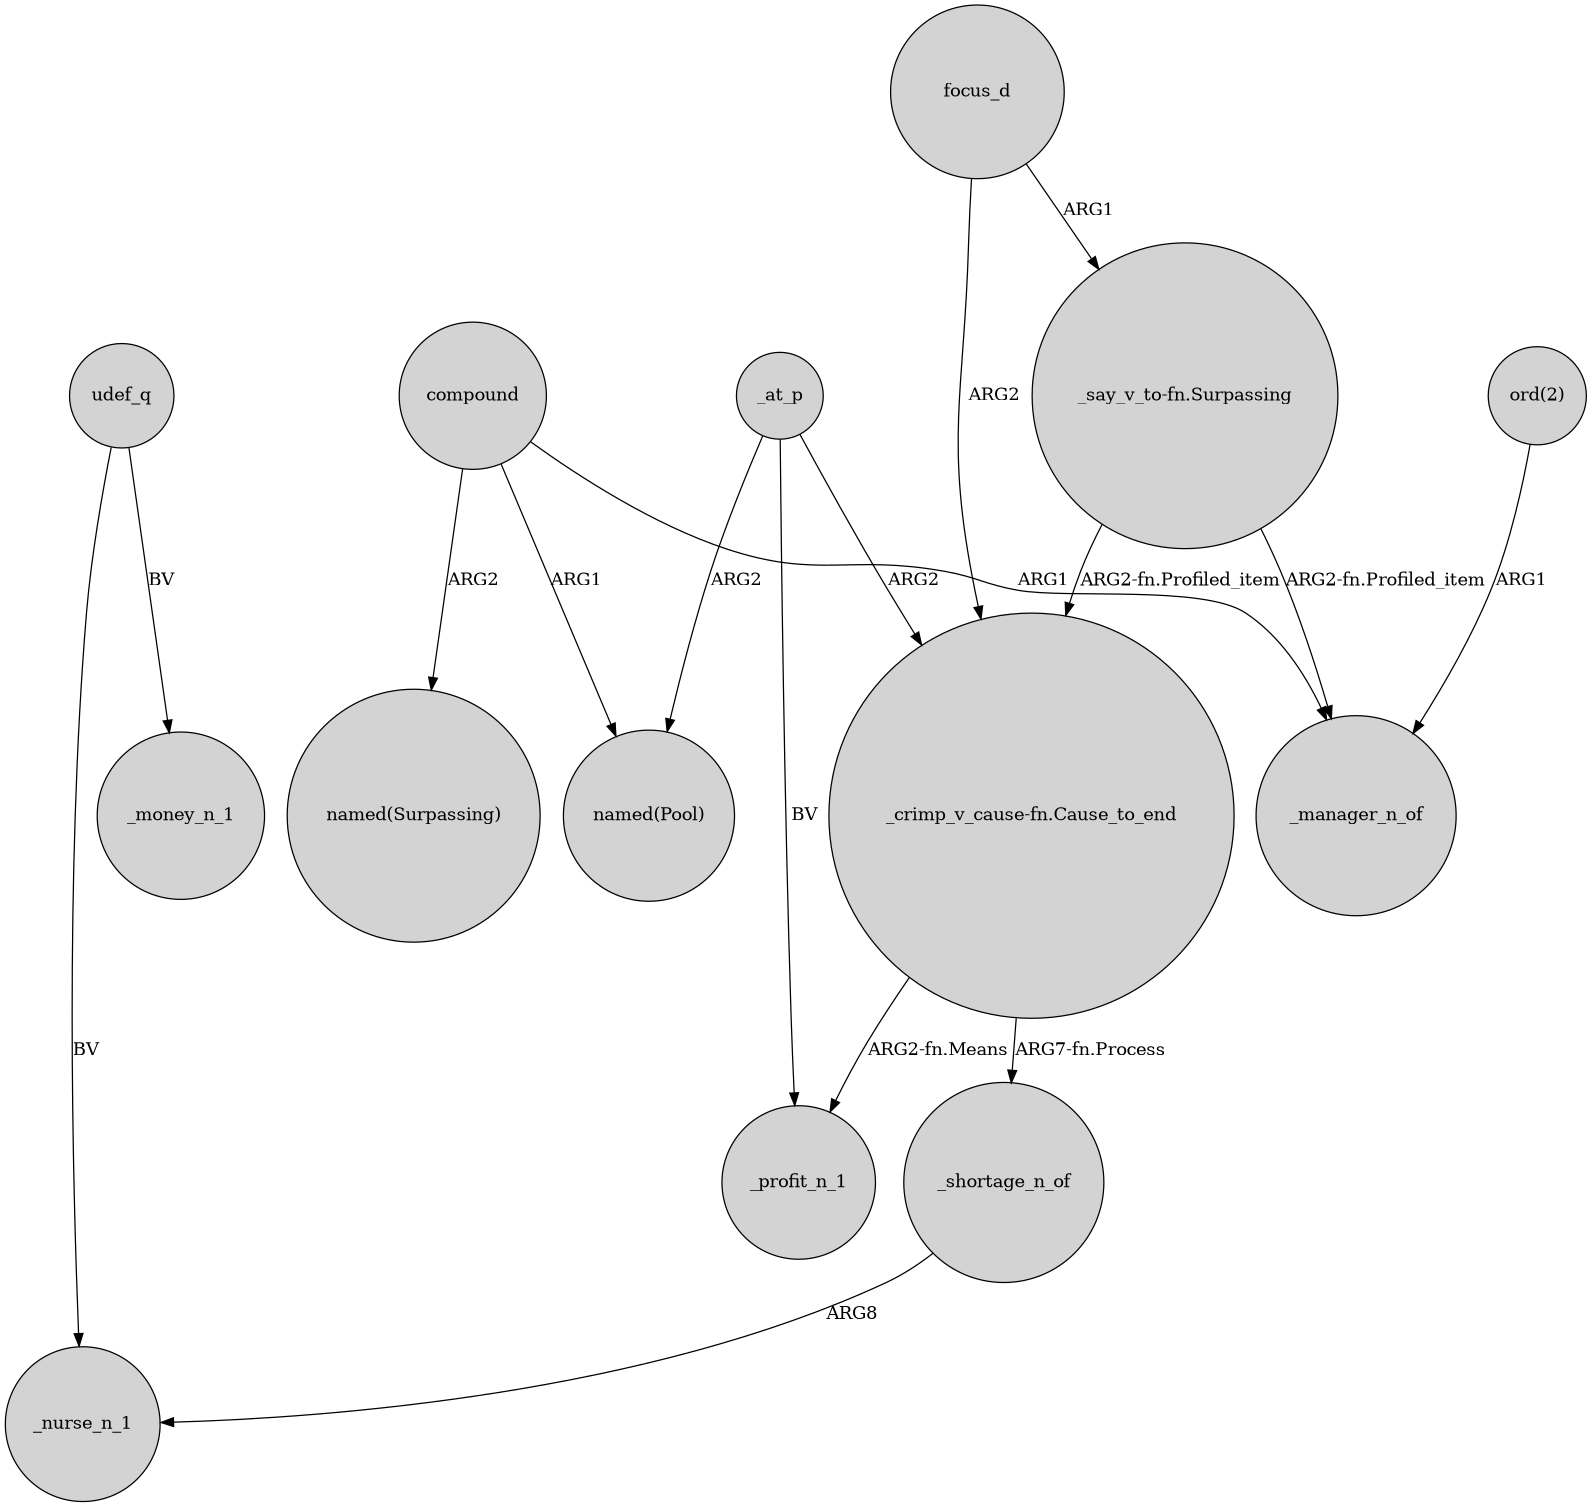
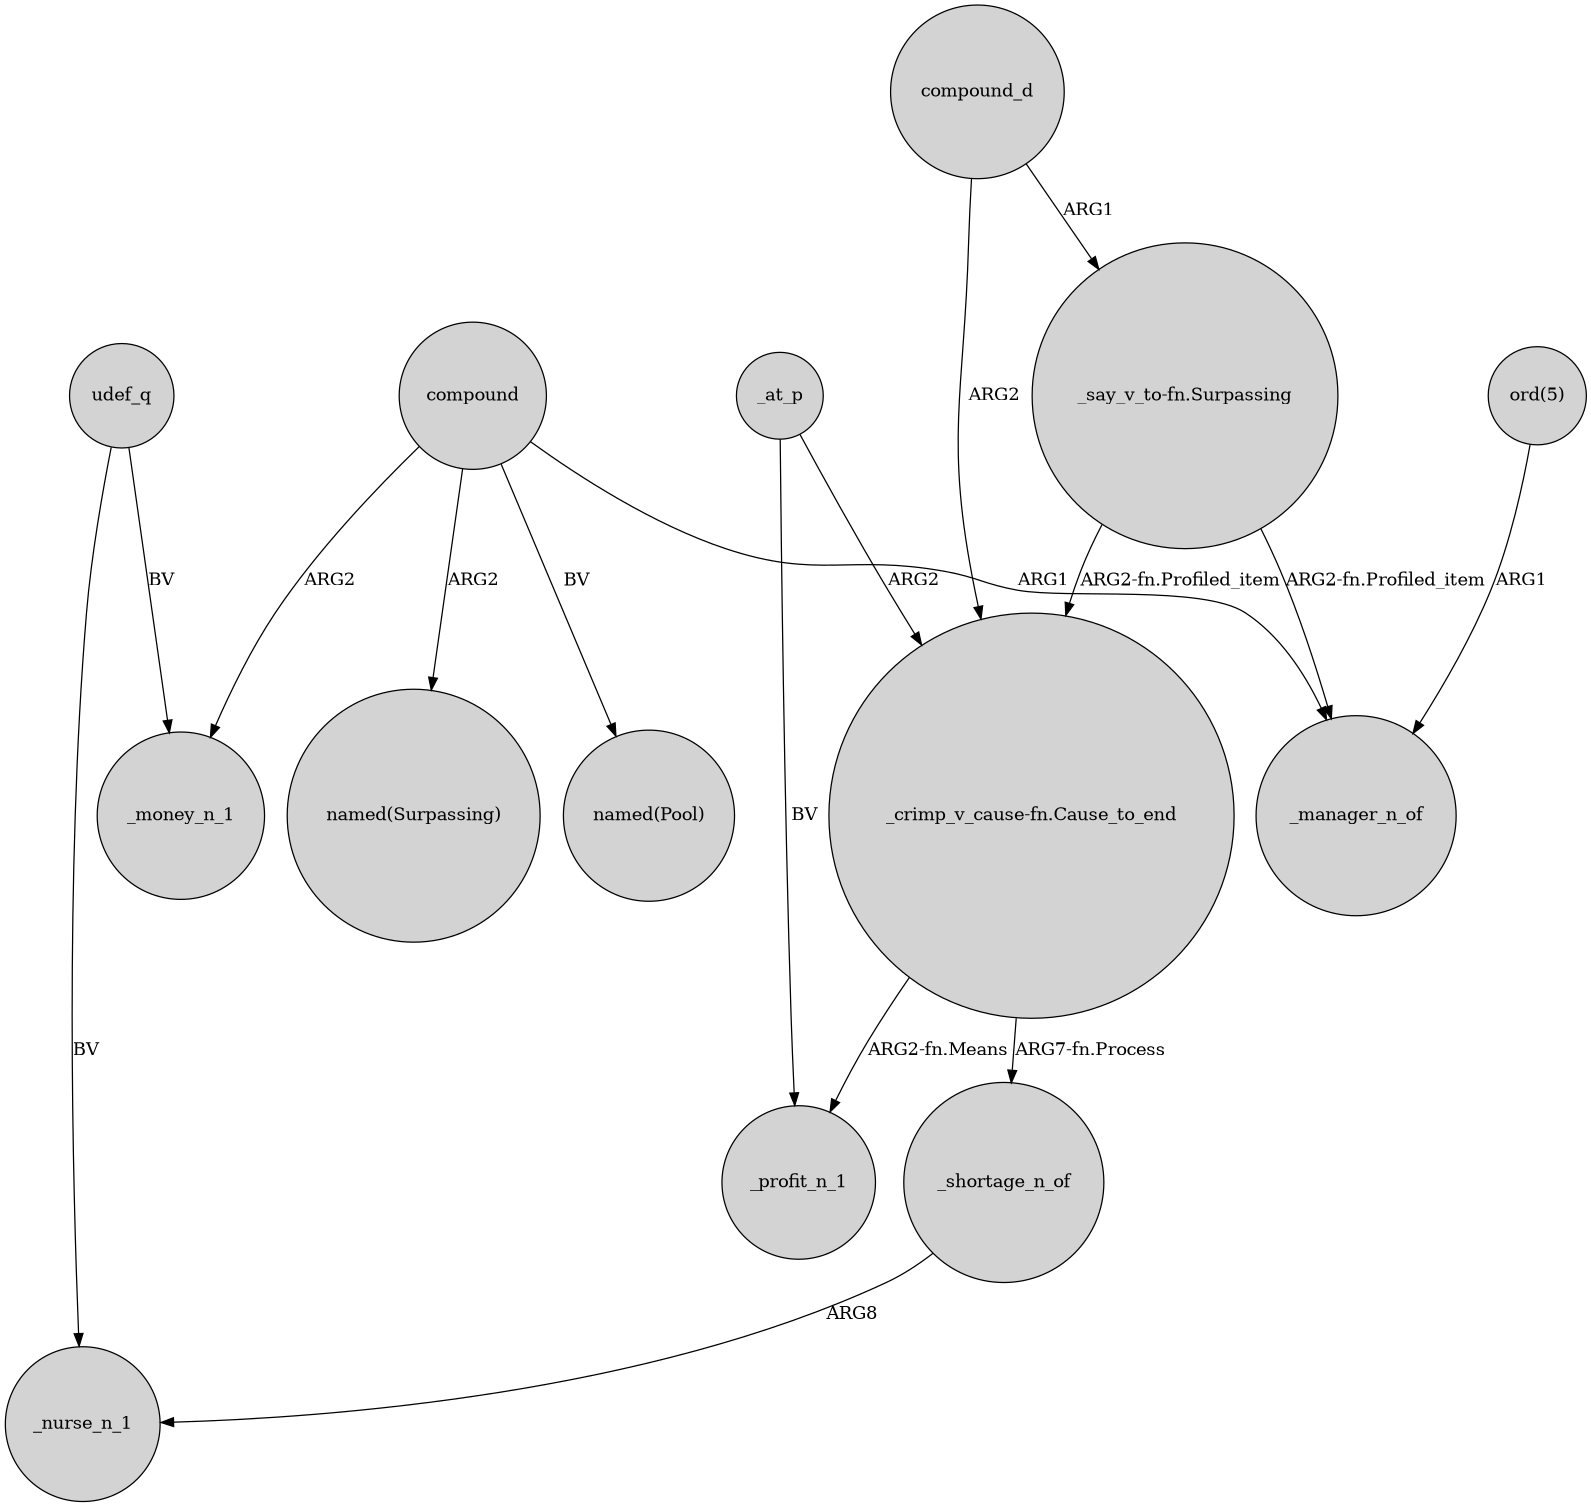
node "focus_d": label "focus_d" -> "compound_d"
node "ord(2)": label "ord(2)" -> "ord(5)"
edge "compound" -> "_money_n_1": added, label "ARG2"
edge "_at_p" -> "named(Pool)": removed, label "ARG2"
edge "compound" -> "named(Pool)": label "ARG1" -> "BV"
